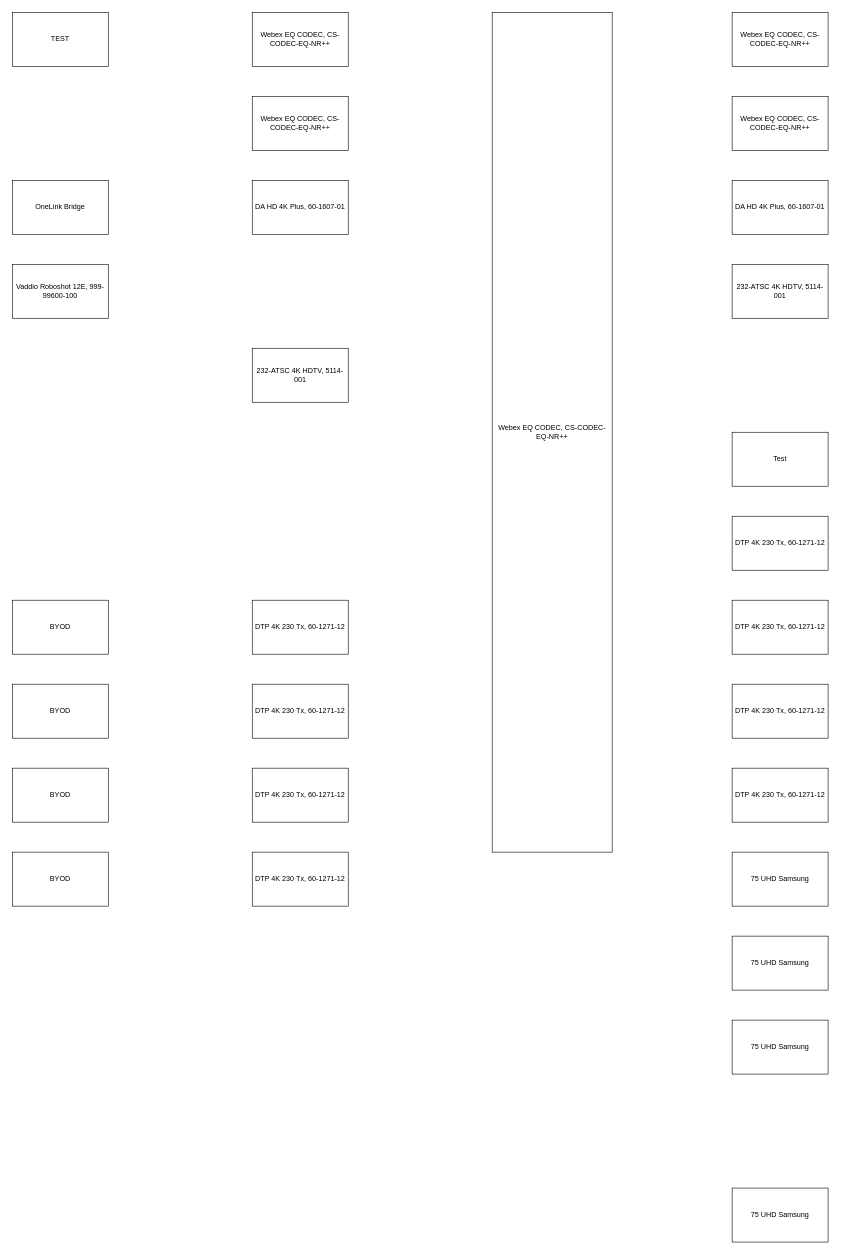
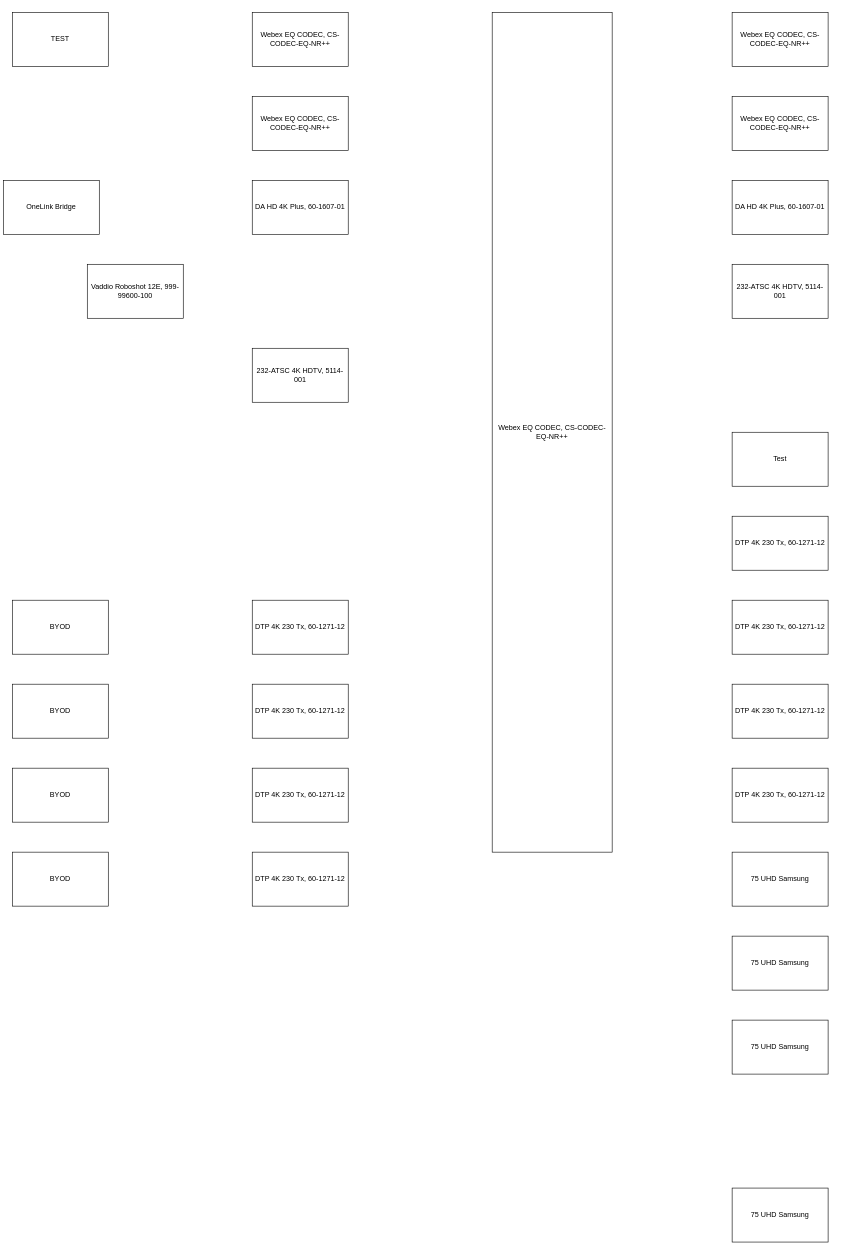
node "OneLink Bridge": moved (60, 207) -> (51, 207)
node "Vaddio Roboshot 12E, 999-99600-100": moved (60, 291) -> (135, 291)
